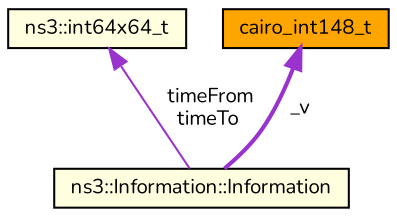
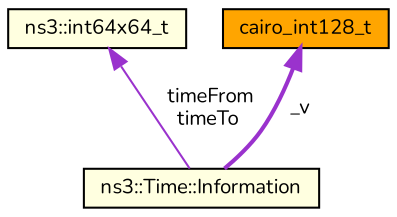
node "cairo_int148_t": label "cairo_int148_t" -> "cairo_int128_t"
node "ns3::Information::Information": label "ns3::Information::Information" -> "ns3::Time::Information"
